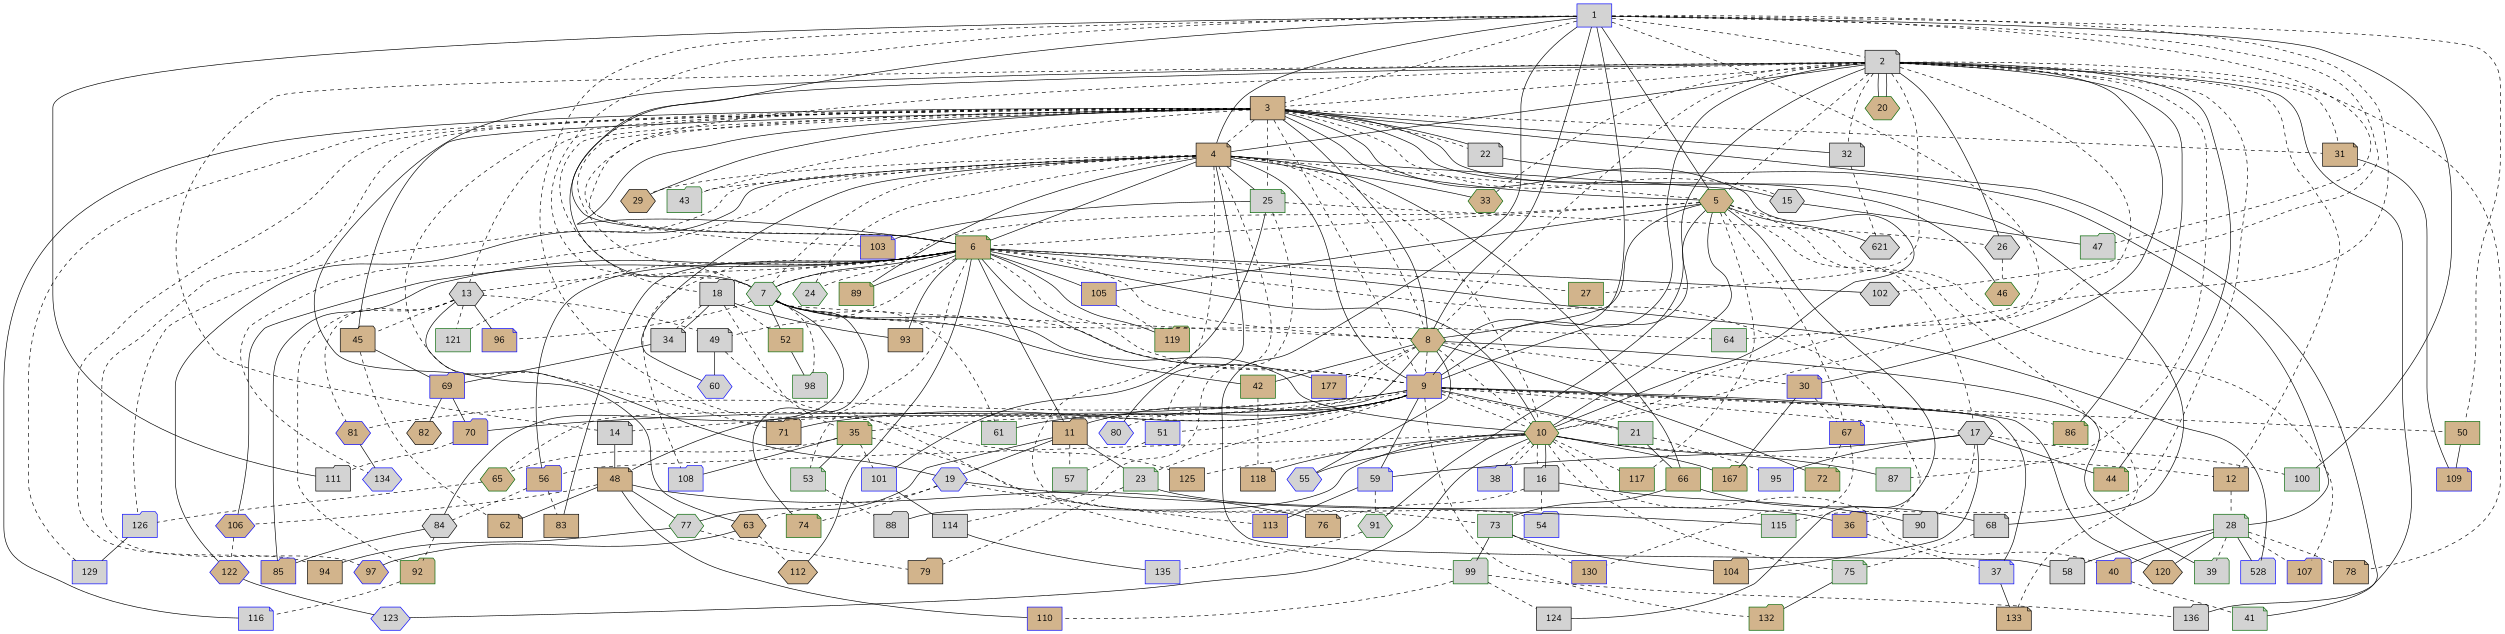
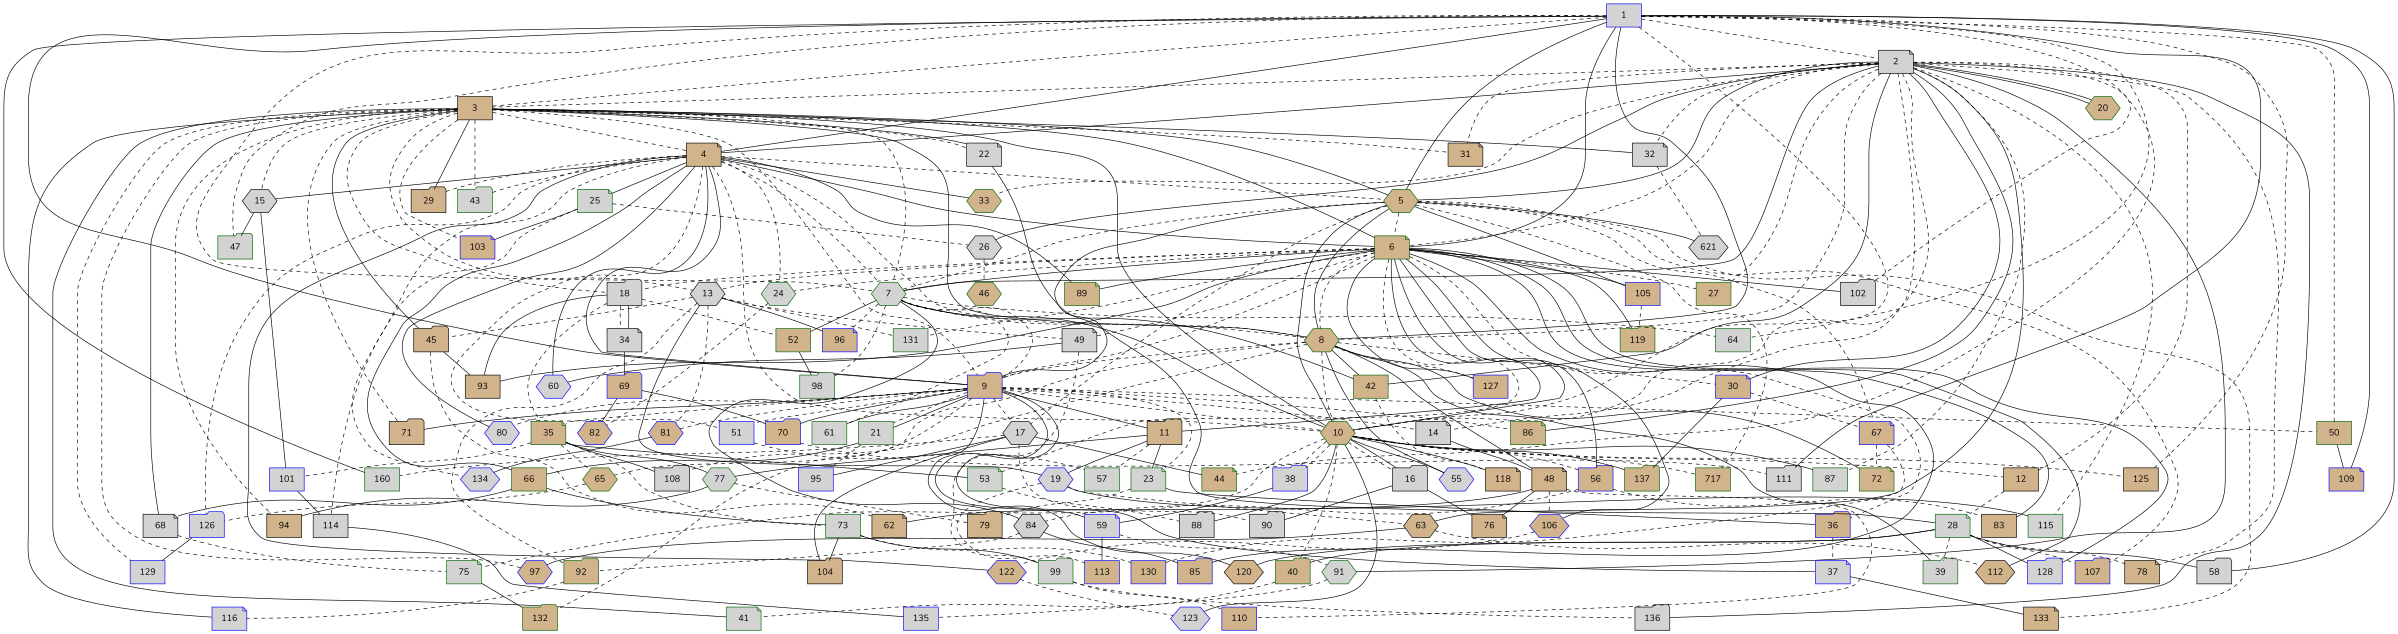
edge "2" -- "44": style solid -> dashed
edge "2" -- "5": style dashed -> solid
edge "3" -- "25": removed
edge "3" -- "46": removed
node "29": shape hexagon -> folder
edge "2" -- "9": now "2" -- "42"
edge "6" -- "108": now "8" -- "108"
node "102": shape hexagon -> folder
edge "31" -- "109": now "1" -- "109"
node "121": label "121" -> "131"
edge "45" -- "69": now "45" -- "93"
edge "24" -- "82": added
node "177": label "177" -> "127"
edge "25" -- "101": now "15" -- "101"
node "82": color black -> blue
edge "17" -- "59": now "38" -- "59"
node "108": color blue -> black
node "117": label "117" -> "717"
node "167": label "167" -> "137"
node "100": label "100" -> "160"
edge "16" -- "76": style dashed -> solid
edge "48" -- "77": now "35" -- "77"
node "74": removed
node "54": removed
node "40": color blue -> darkgreen
node "528": label "528" -> "128"
edge "48" -- "110": style solid -> dashed
edge "122" -- "123": style solid -> dashed
node "124": removed
